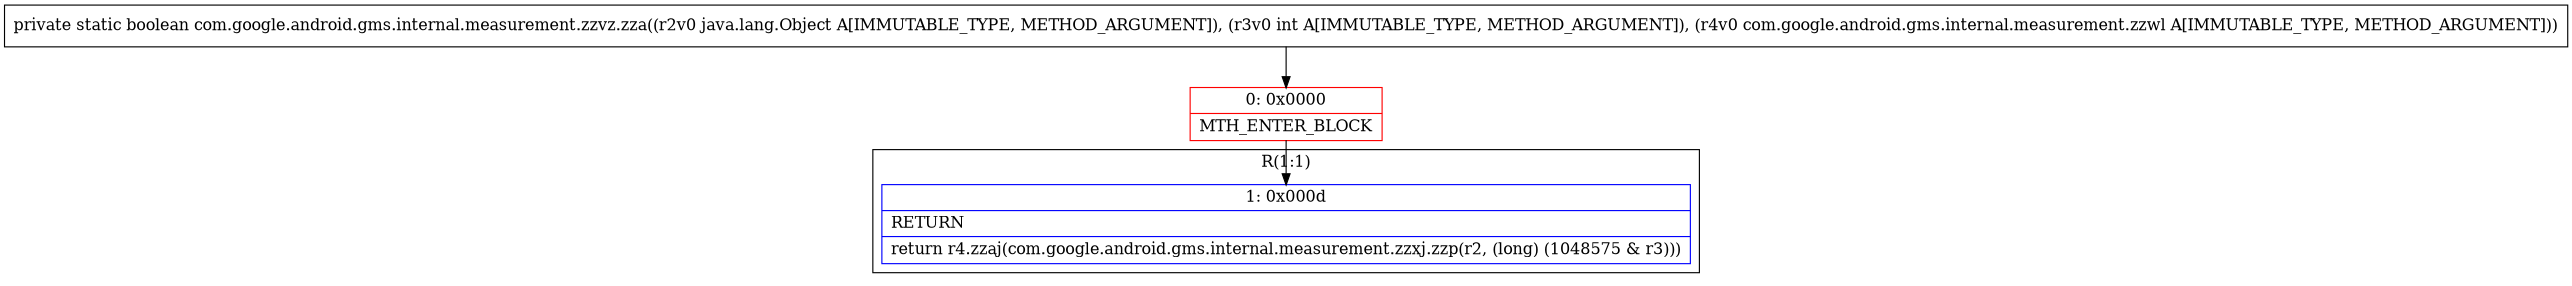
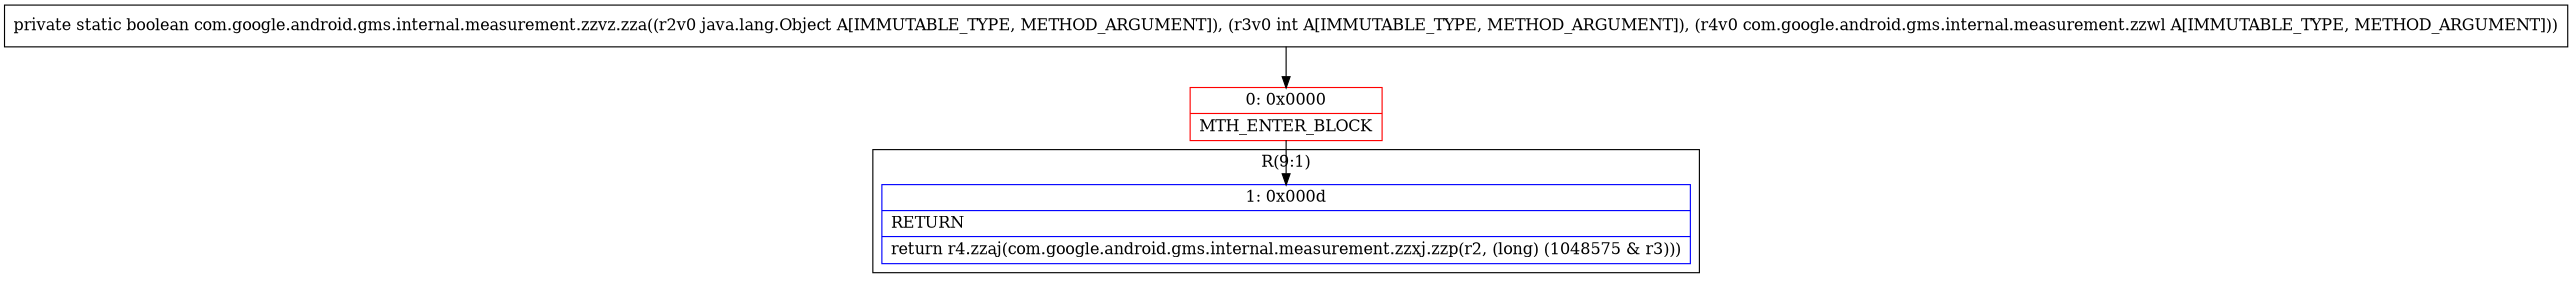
cluster "R(1:1)": label "R(1:1)" -> "R(9:1)"
